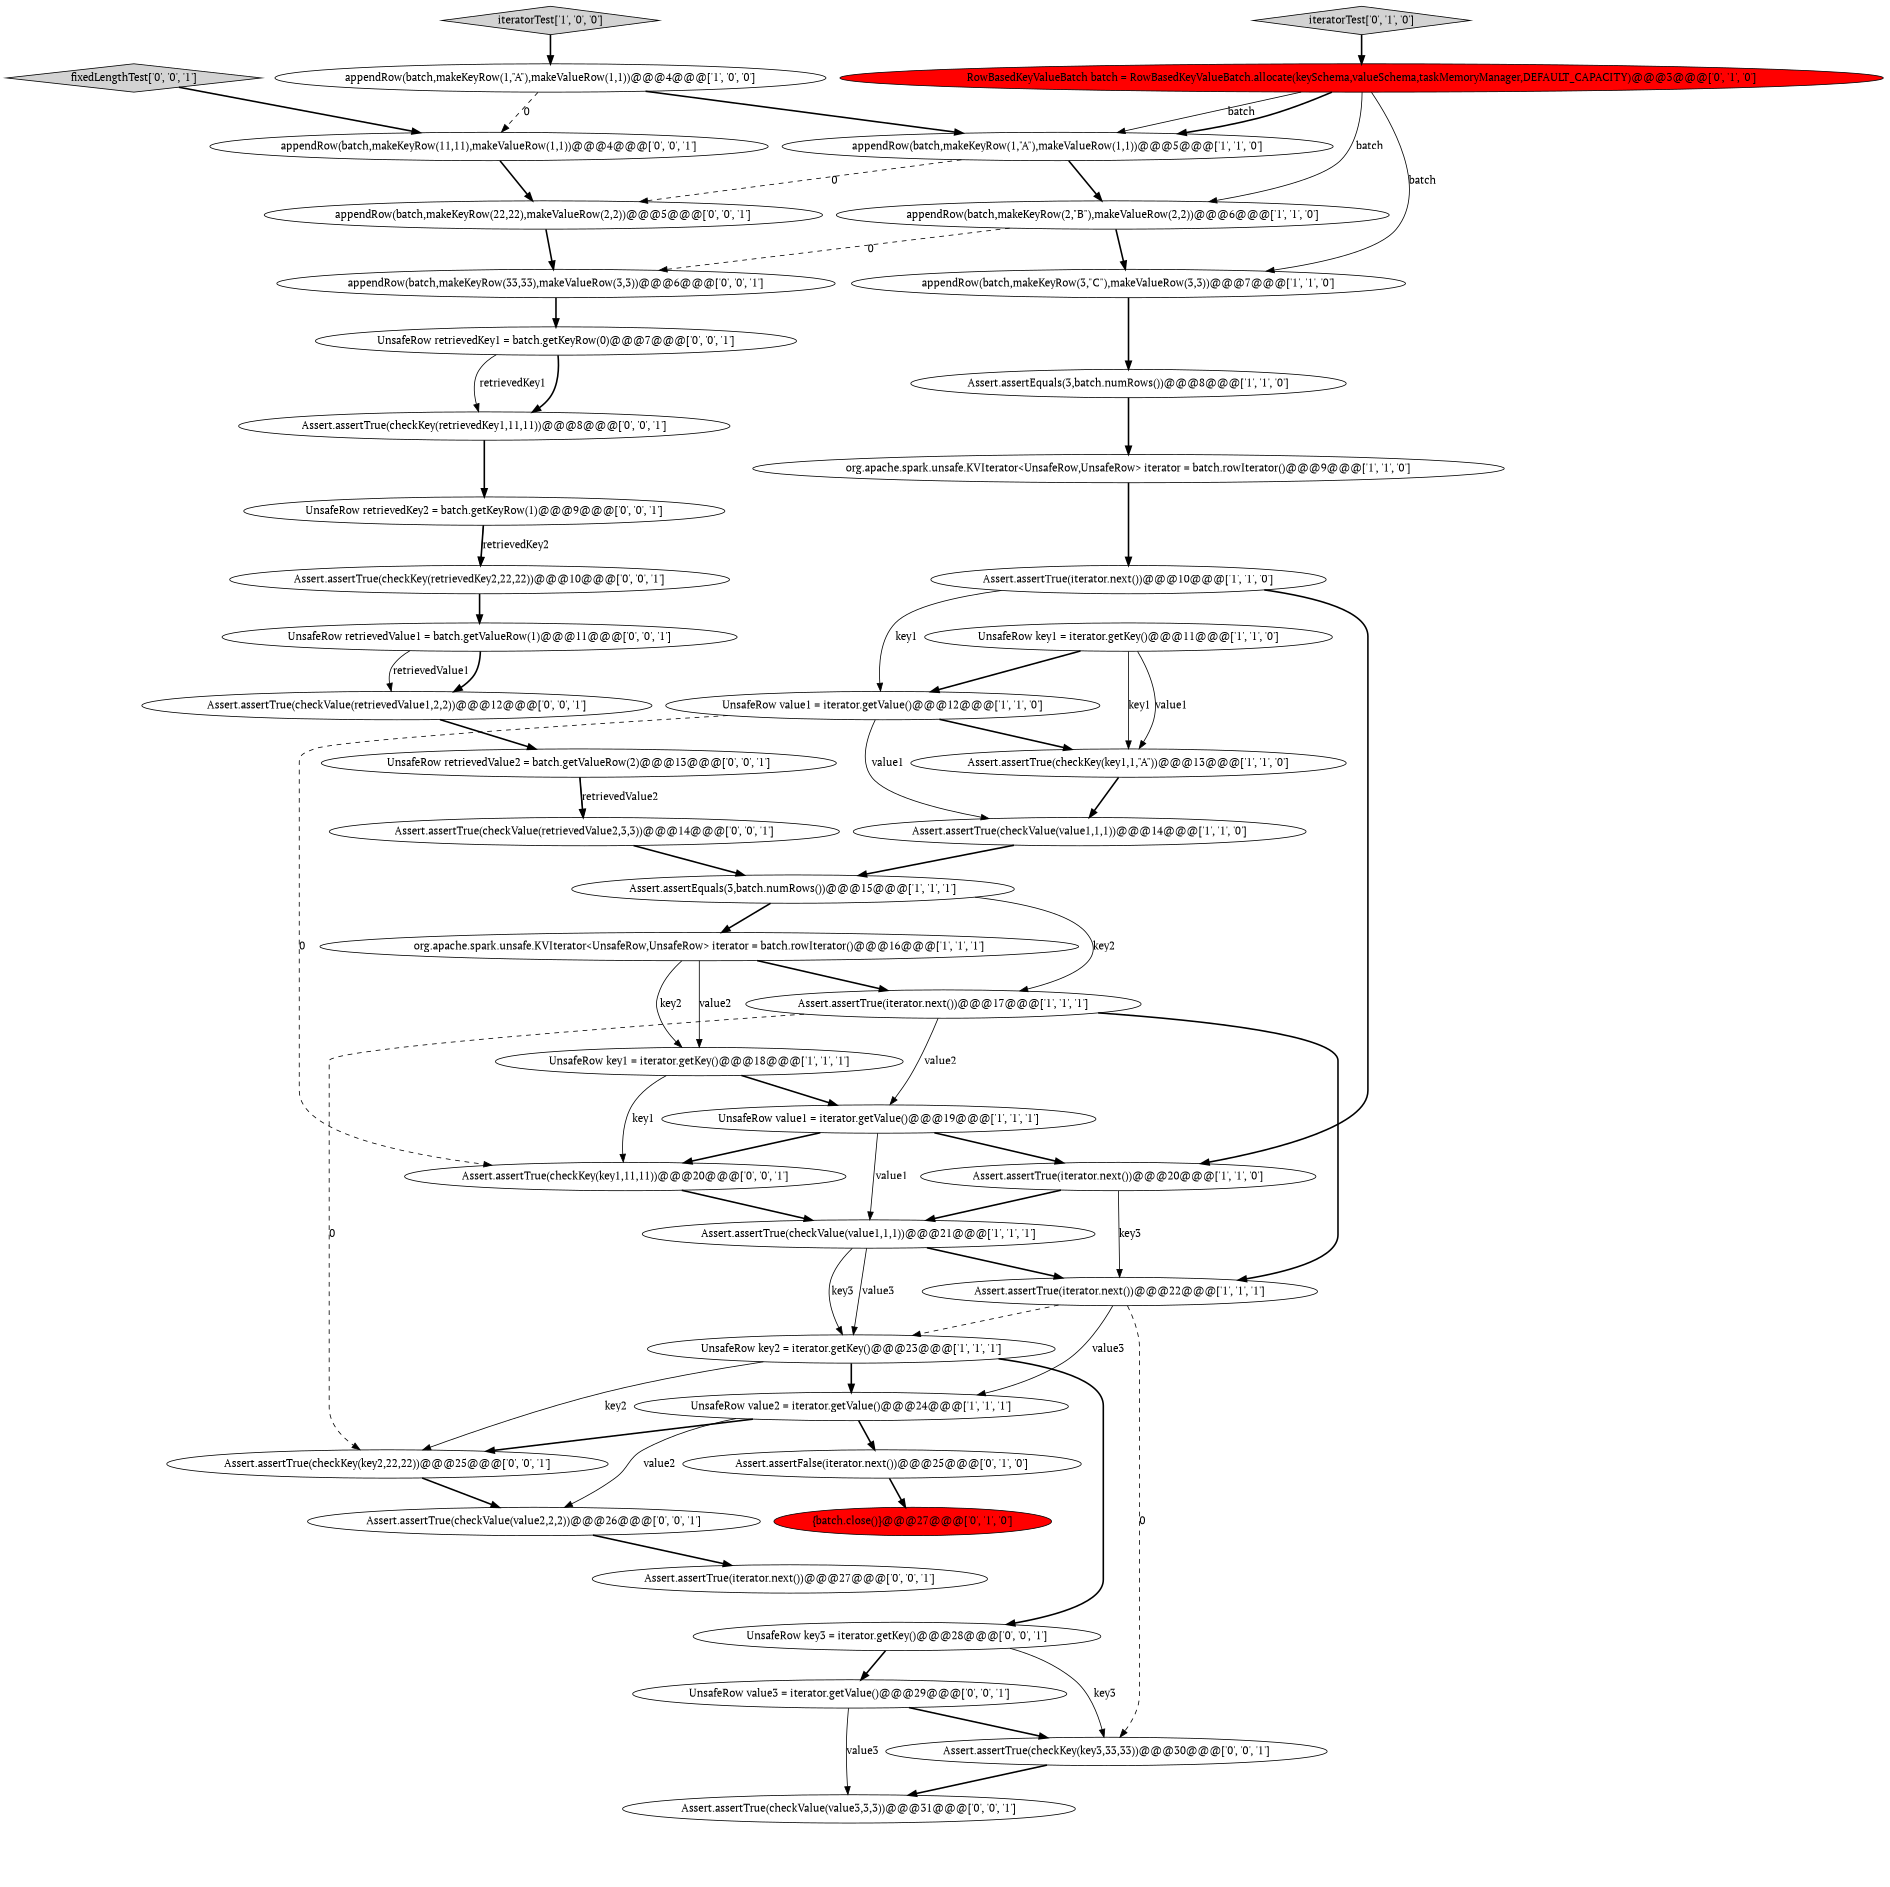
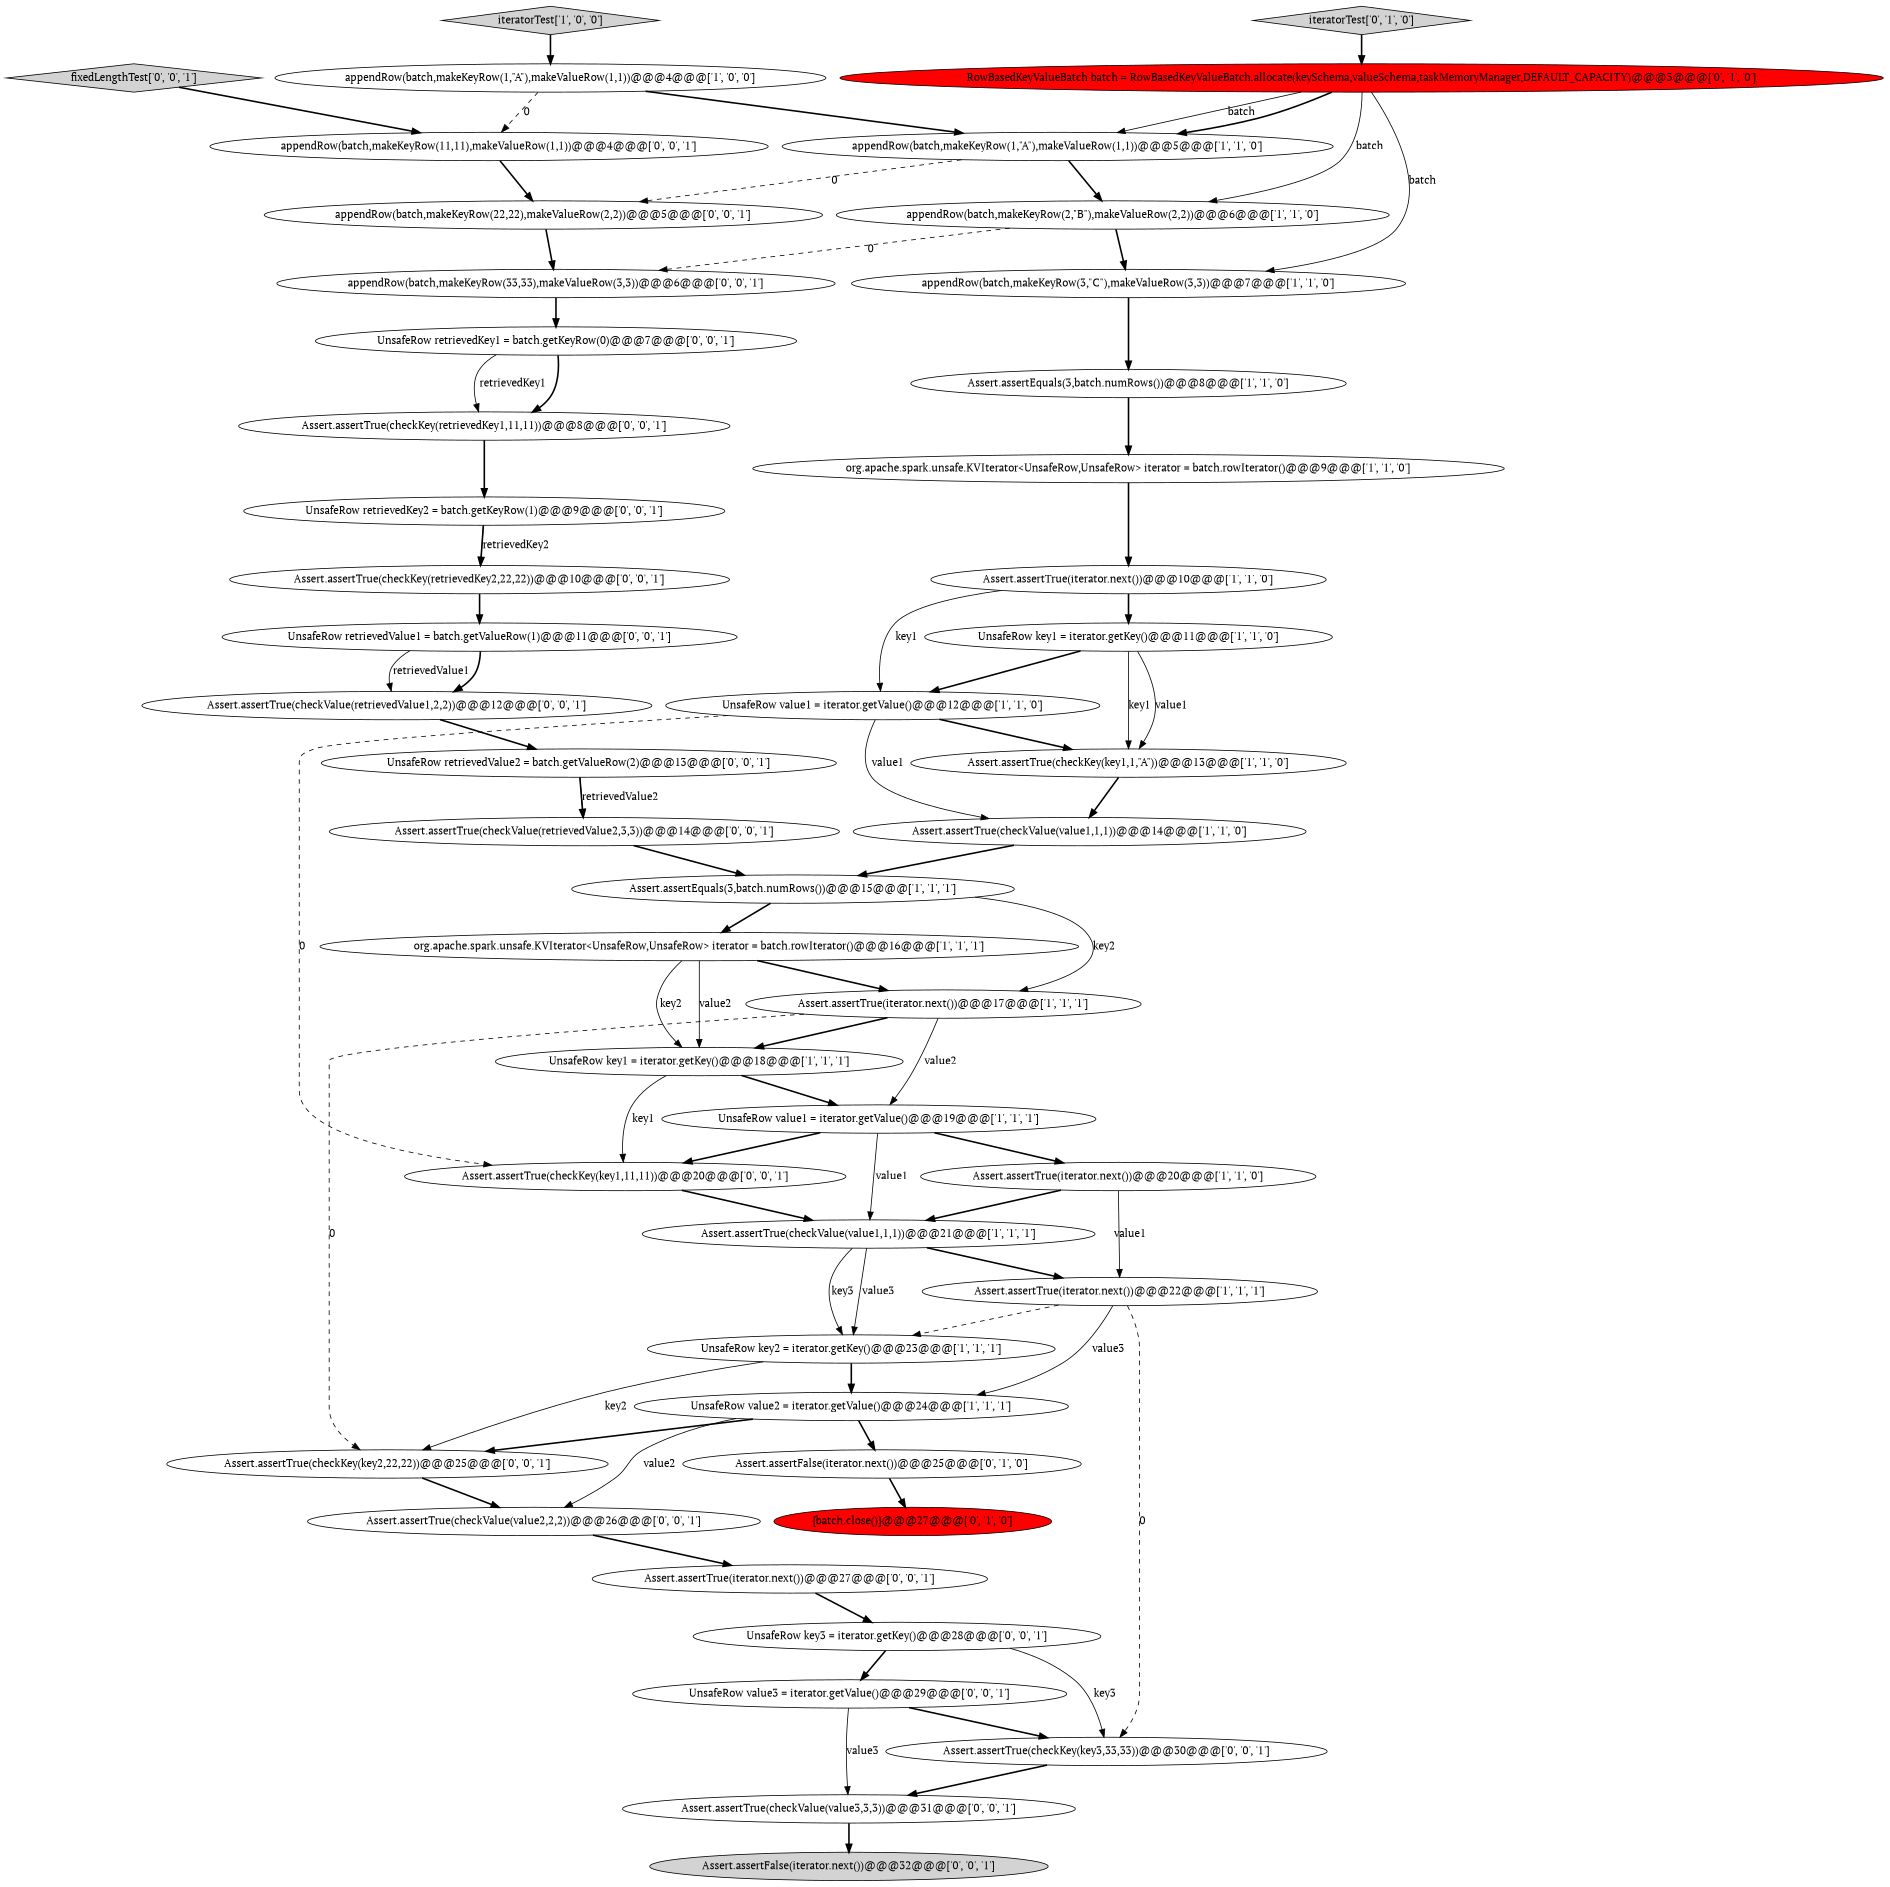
edge "Assert.assertTrue(iterator.next())@@@10@@@['1', '1', '0']" -> "Assert.assertTrue(iterator.next())@@@20@@@['1', '1', '0']": now "Assert.assertTrue(iterator.next())@@@10@@@['1', '1', '0']" -> "UnsafeRow key1 = iterator.getKey()@@@11@@@['1', '1', '0']"
edge "Assert.assertTrue(iterator.next())@@@17@@@['1', '1', '1']" -> "Assert.assertTrue(iterator.next())@@@22@@@['1', '1', '1']": now "Assert.assertTrue(iterator.next())@@@17@@@['1', '1', '1']" -> "UnsafeRow key1 = iterator.getKey()@@@18@@@['1', '1', '1']"
edge "Assert.assertTrue(iterator.next())@@@20@@@['1', '1', '0']" -> "Assert.assertTrue(iterator.next())@@@22@@@['1', '1', '1']": label "key3" -> "value1"
edge "UnsafeRow key2 = iterator.getKey()@@@23@@@['1', '1', '1']" -> "UnsafeRow key3 = iterator.getKey()@@@28@@@['0', '0', '1']": now "Assert.assertTrue(iterator.next())@@@27@@@['0', '0', '1']" -> "UnsafeRow key3 = iterator.getKey()@@@28@@@['0', '0', '1']"
node "Assert.assertFalse(iterator.next())@@@32@@@['0', '0', '1']": added
